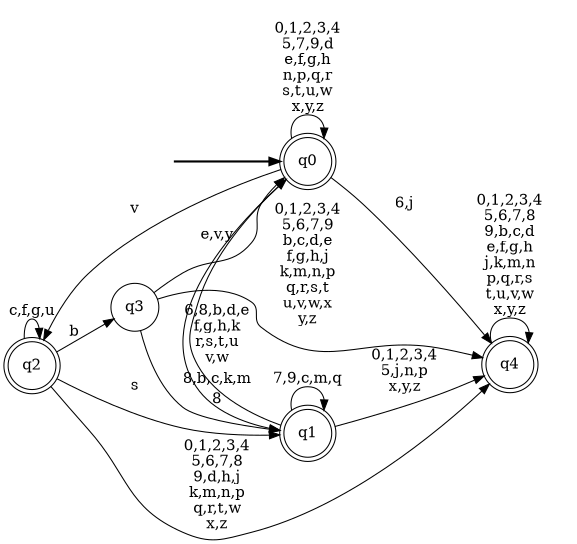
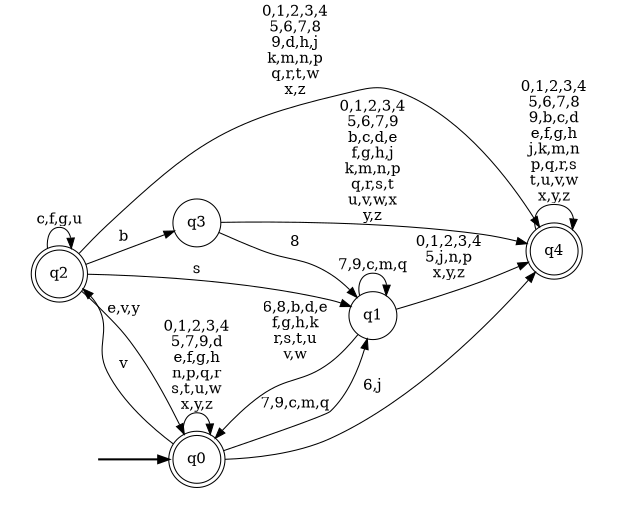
edge "q3" -> "q0": now "q2" -> "q0"
edge "q0" -> "q1": label "8,b,c,k,m" -> "7,9,c,m,q"
node "q1": shape doublecircle -> circle
